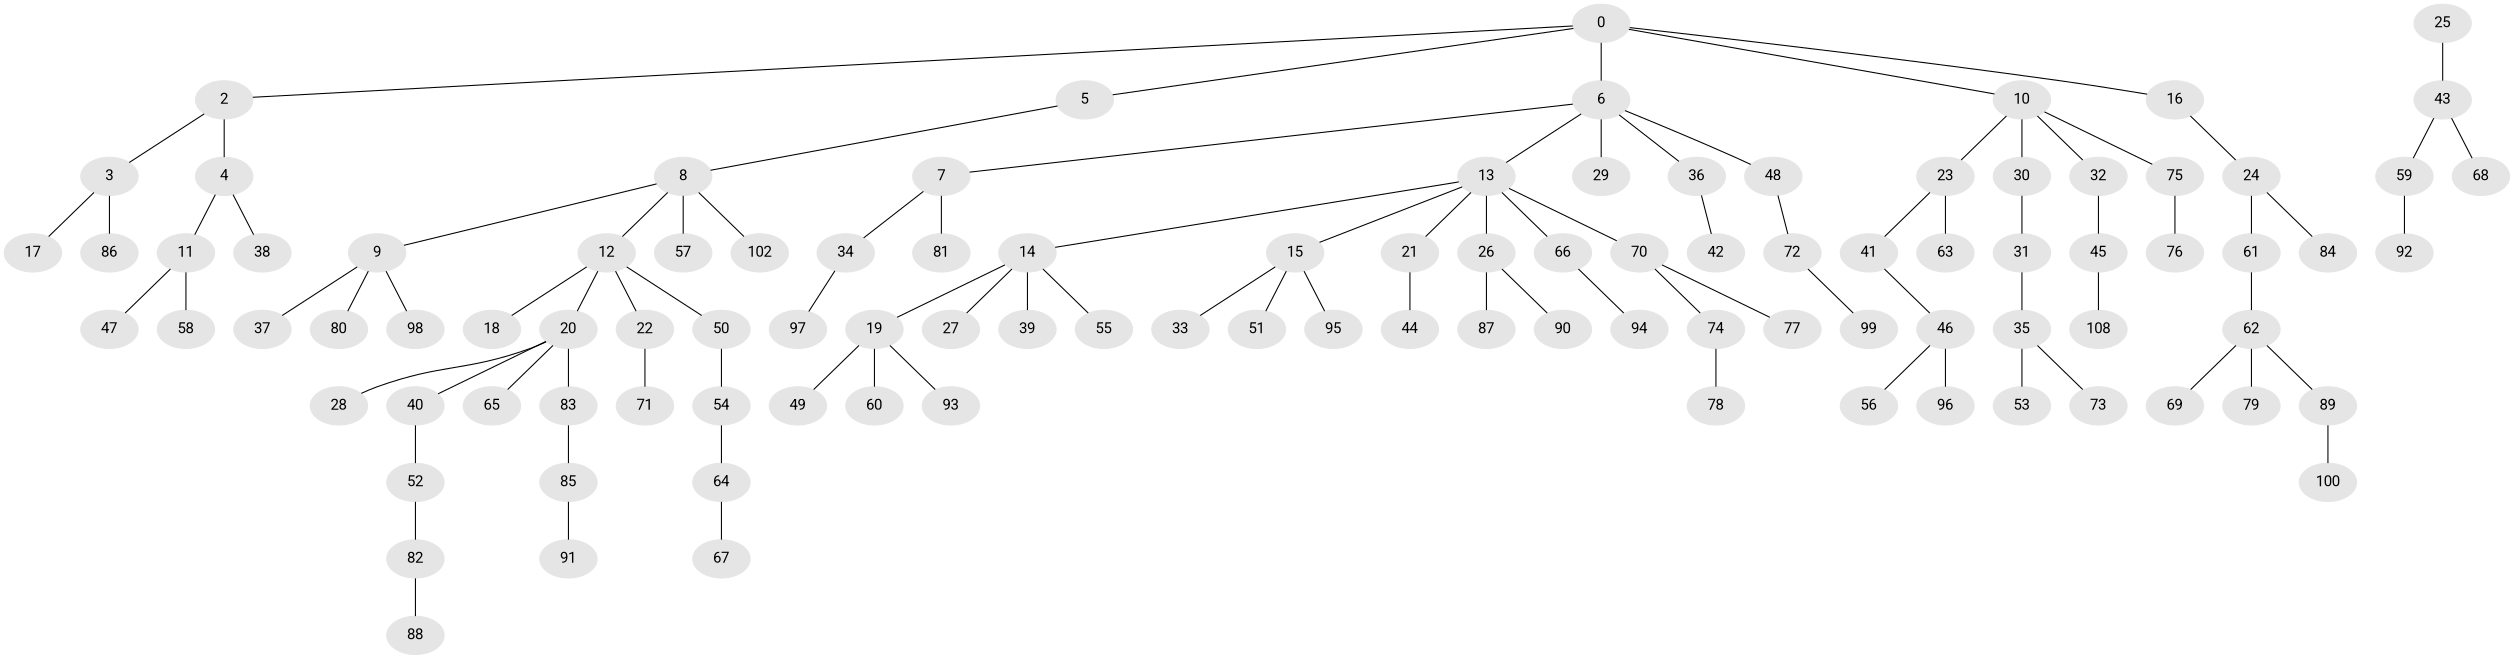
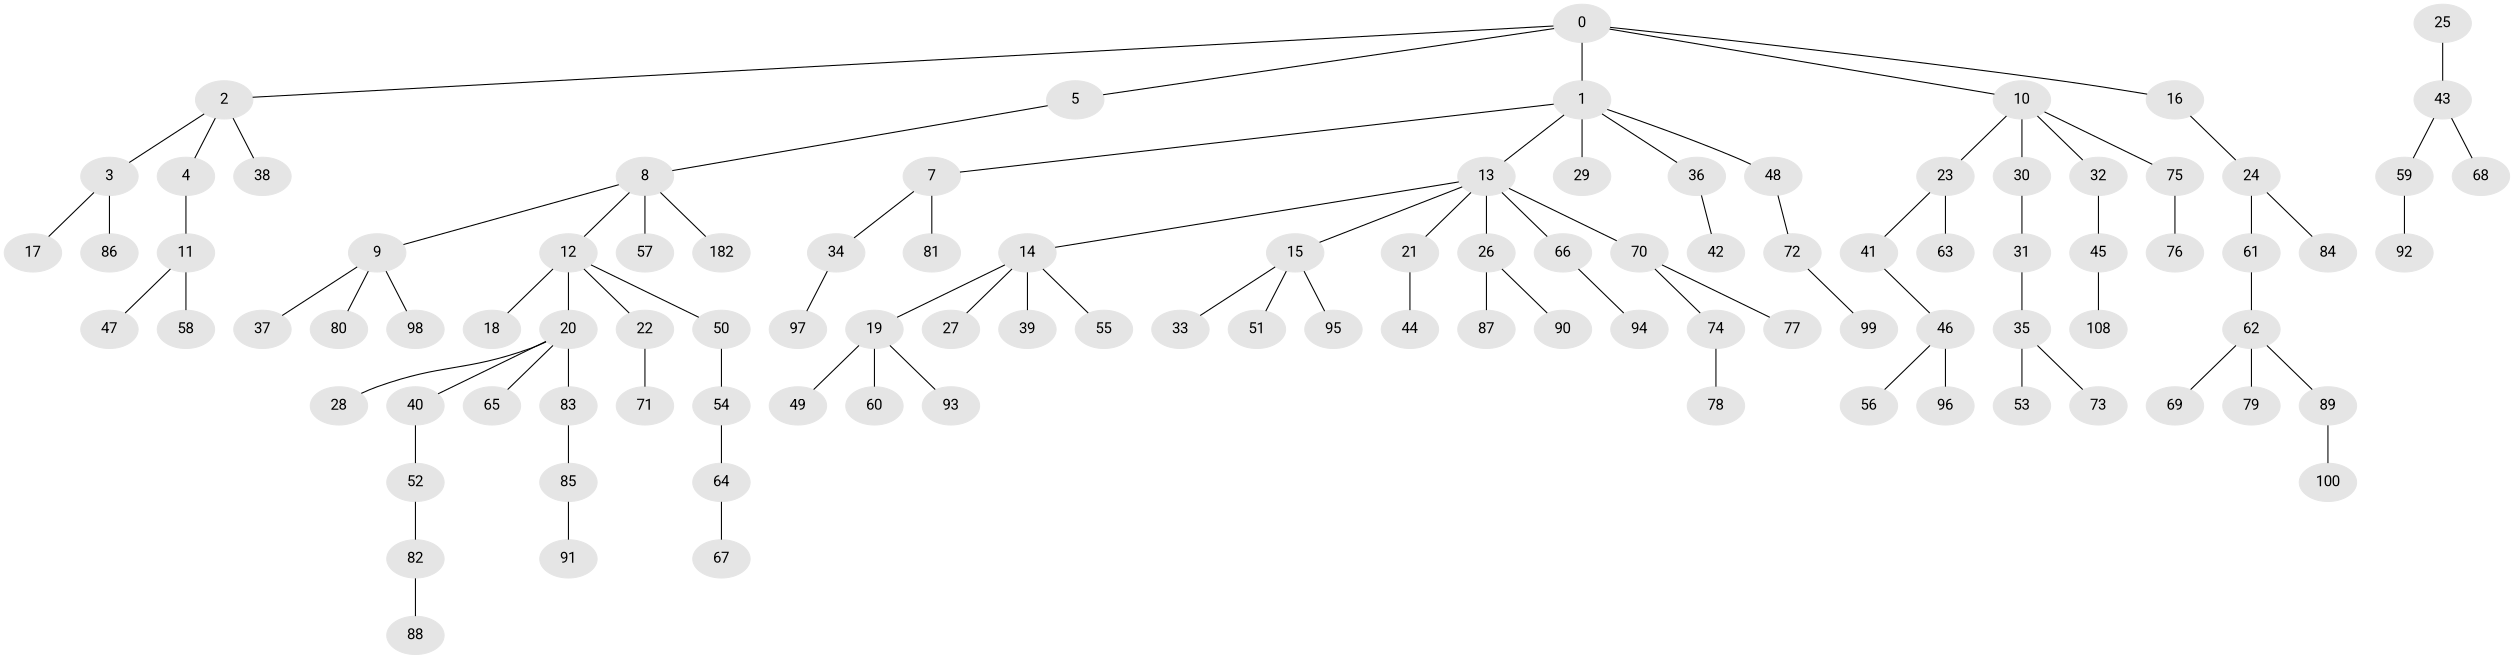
node "6": label "6" -> "1"
edge "4" -- "38": now "2" -- "38"
node "102": label "102" -> "182"
